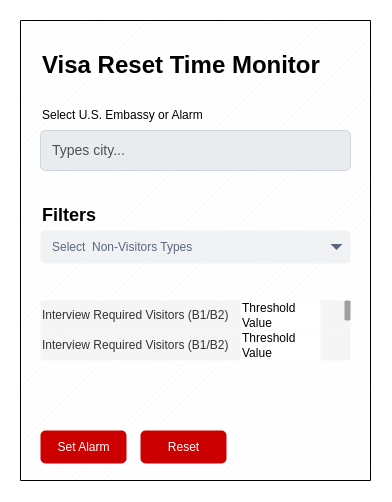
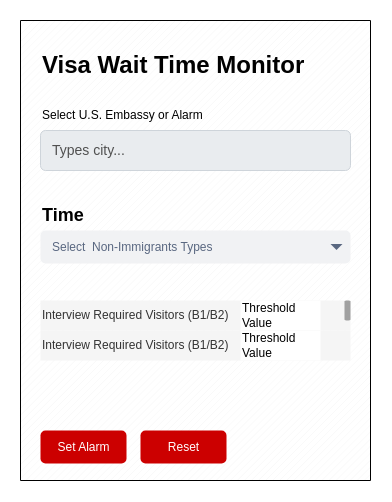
node "Visa Reset Time Monitor": label "Visa Reset Time Monitor" -> "Visa Wait Time Monitor"
node "Filters": label "Filters" -> "Time"
node "Select Non-Visitors Types": label "Select Non-Visitors Types" -> "Select Non-Immigrants Types"
